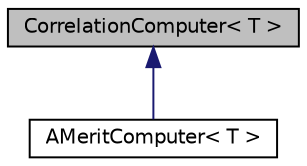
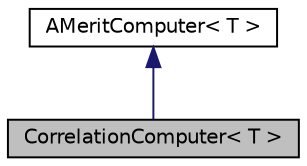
edge "AMeritComputer< T >" -> "CorrelationComputer< T >": reversed
